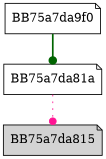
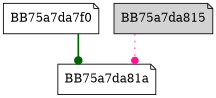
node "BB75a7da9f0": label "BB75a7da9f0" -> "BB75a7da7f0"
edge "BB75a7da81a" -> "BB75a7da815": reversed
